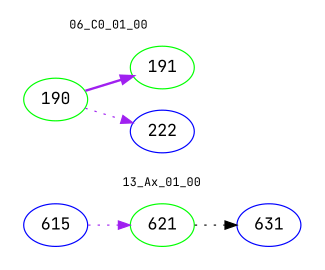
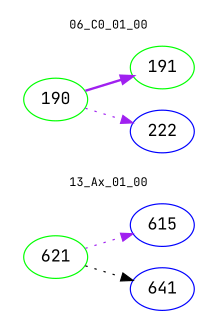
edge "615" -> "621": reversed
node "631": label "631" -> "641"
